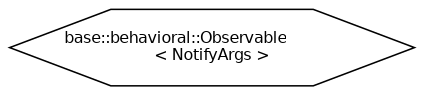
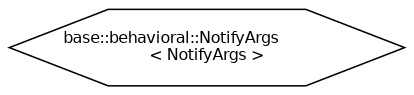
node "base::behavioral::Observable < NotifyArgs >": label "base::behavioral::Observable < NotifyArgs >" -> "base::behavioral::NotifyArgs < NotifyArgs >"
